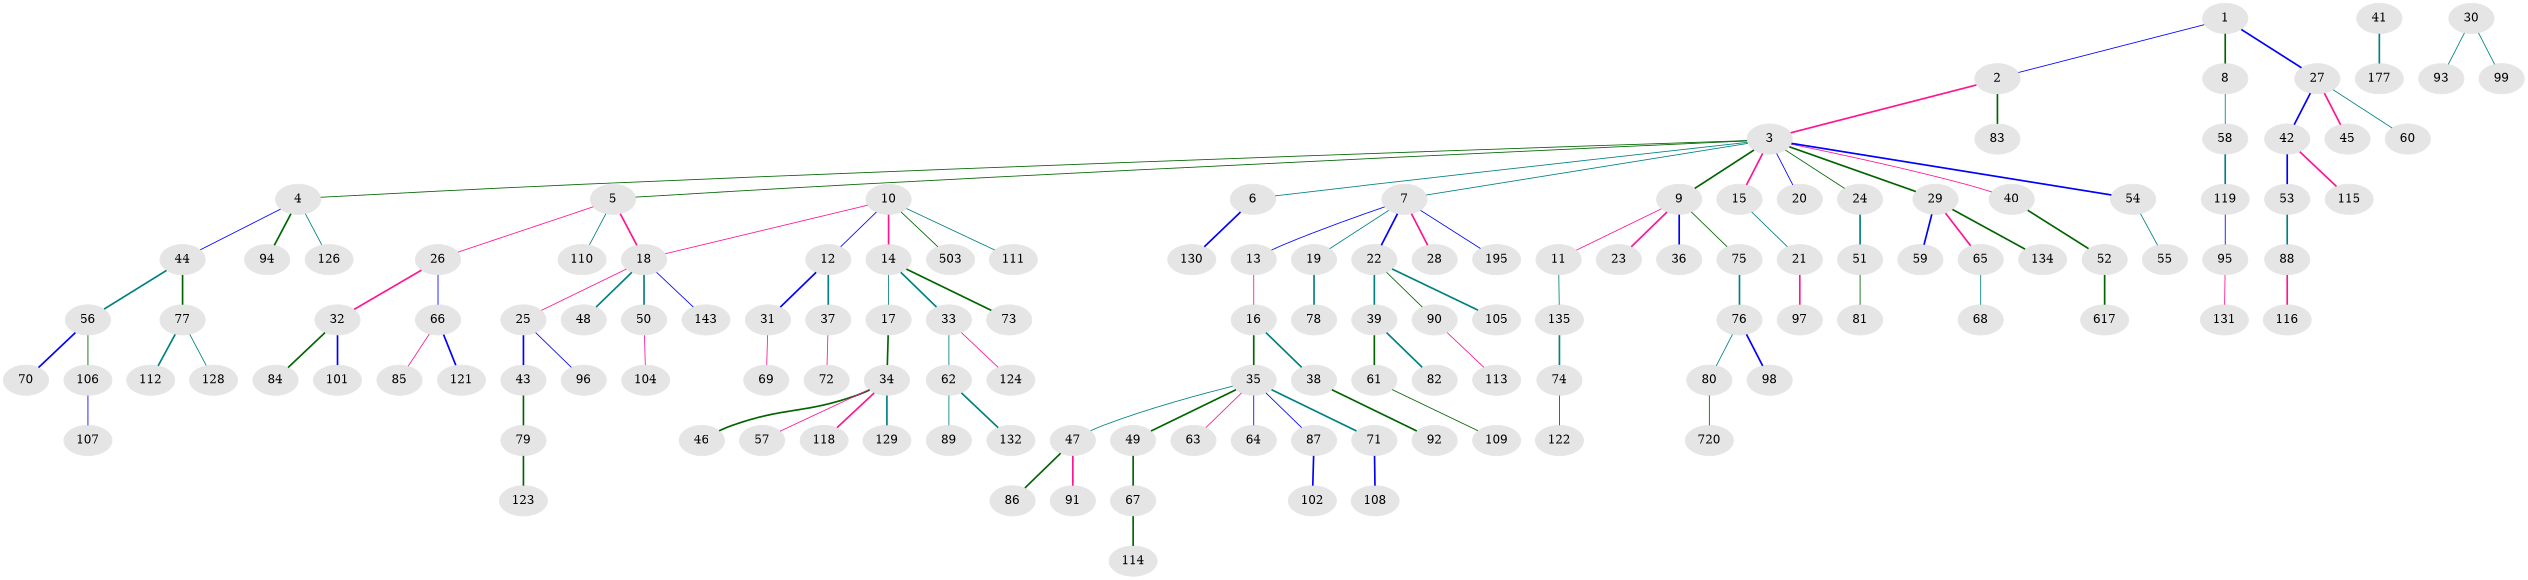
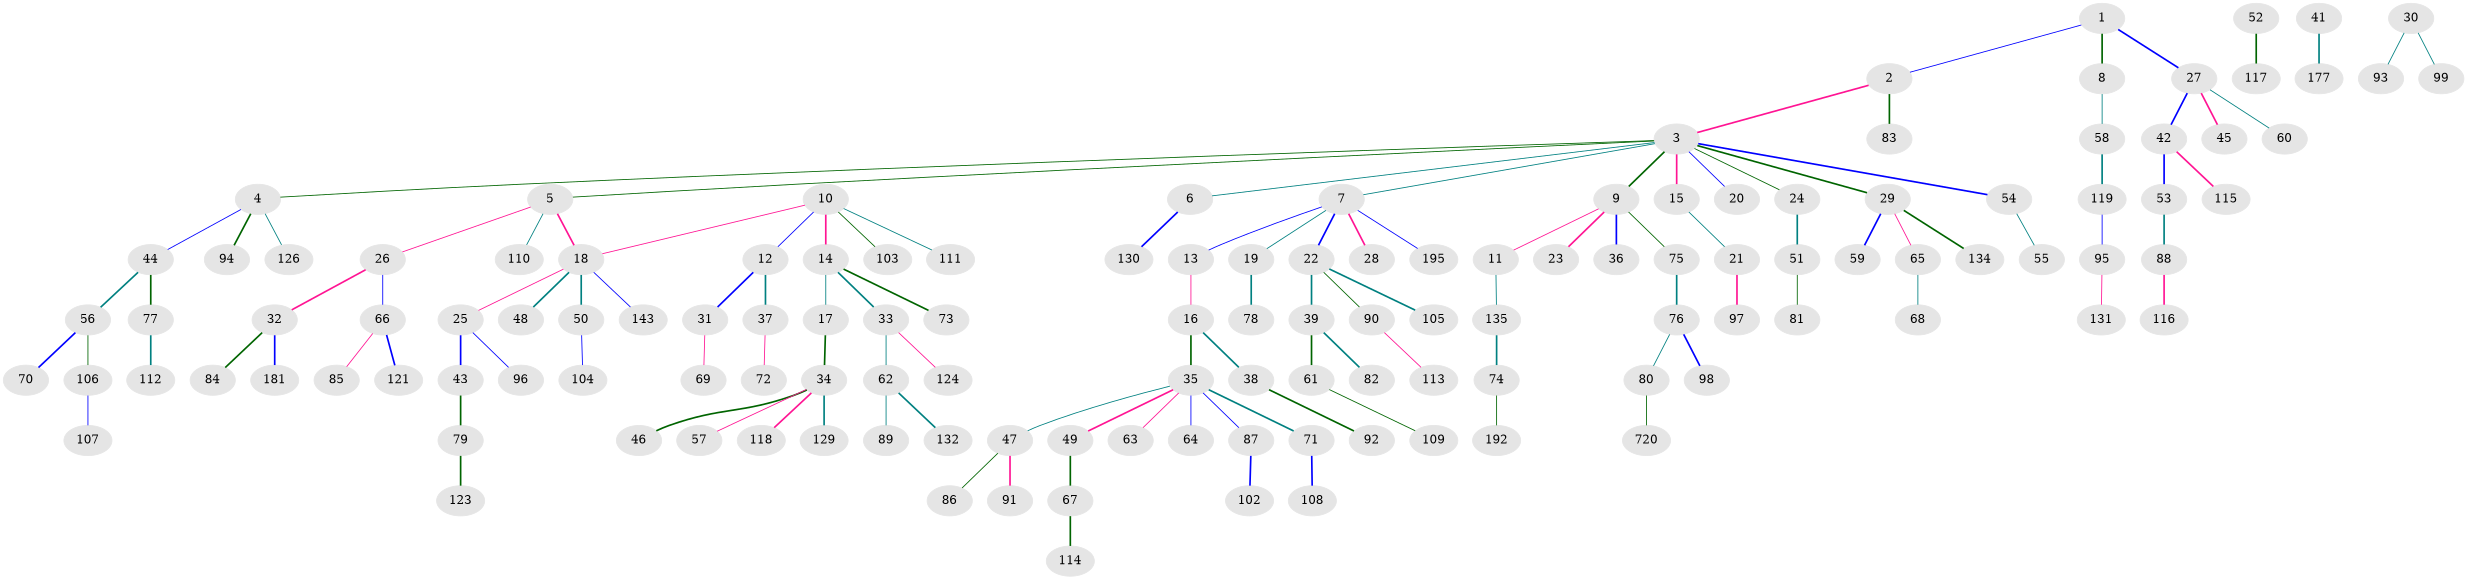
node "40": removed
edge "29" -- "65": style bold -> solid
node "503": label "503" -> "103"
node "617": label "617" -> "117"
edge "50" -- "104": color deeppink -> blue
node "128": removed
node "101": label "101" -> "181"
edge "35" -- "49": color darkgreen -> deeppink
node "122": label "122" -> "192"
edge "47" -- "86": style bold -> solid
